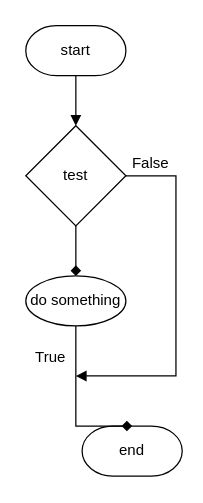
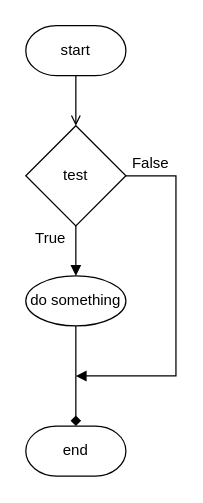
edge "start" -> "test": arrowhead block -> open
edge "test" -> "do something": arrowhead diamond -> block
node "True": moved (51, 357) -> (51, 238)
node "end": moved (132, 451) -> (76, 451)
